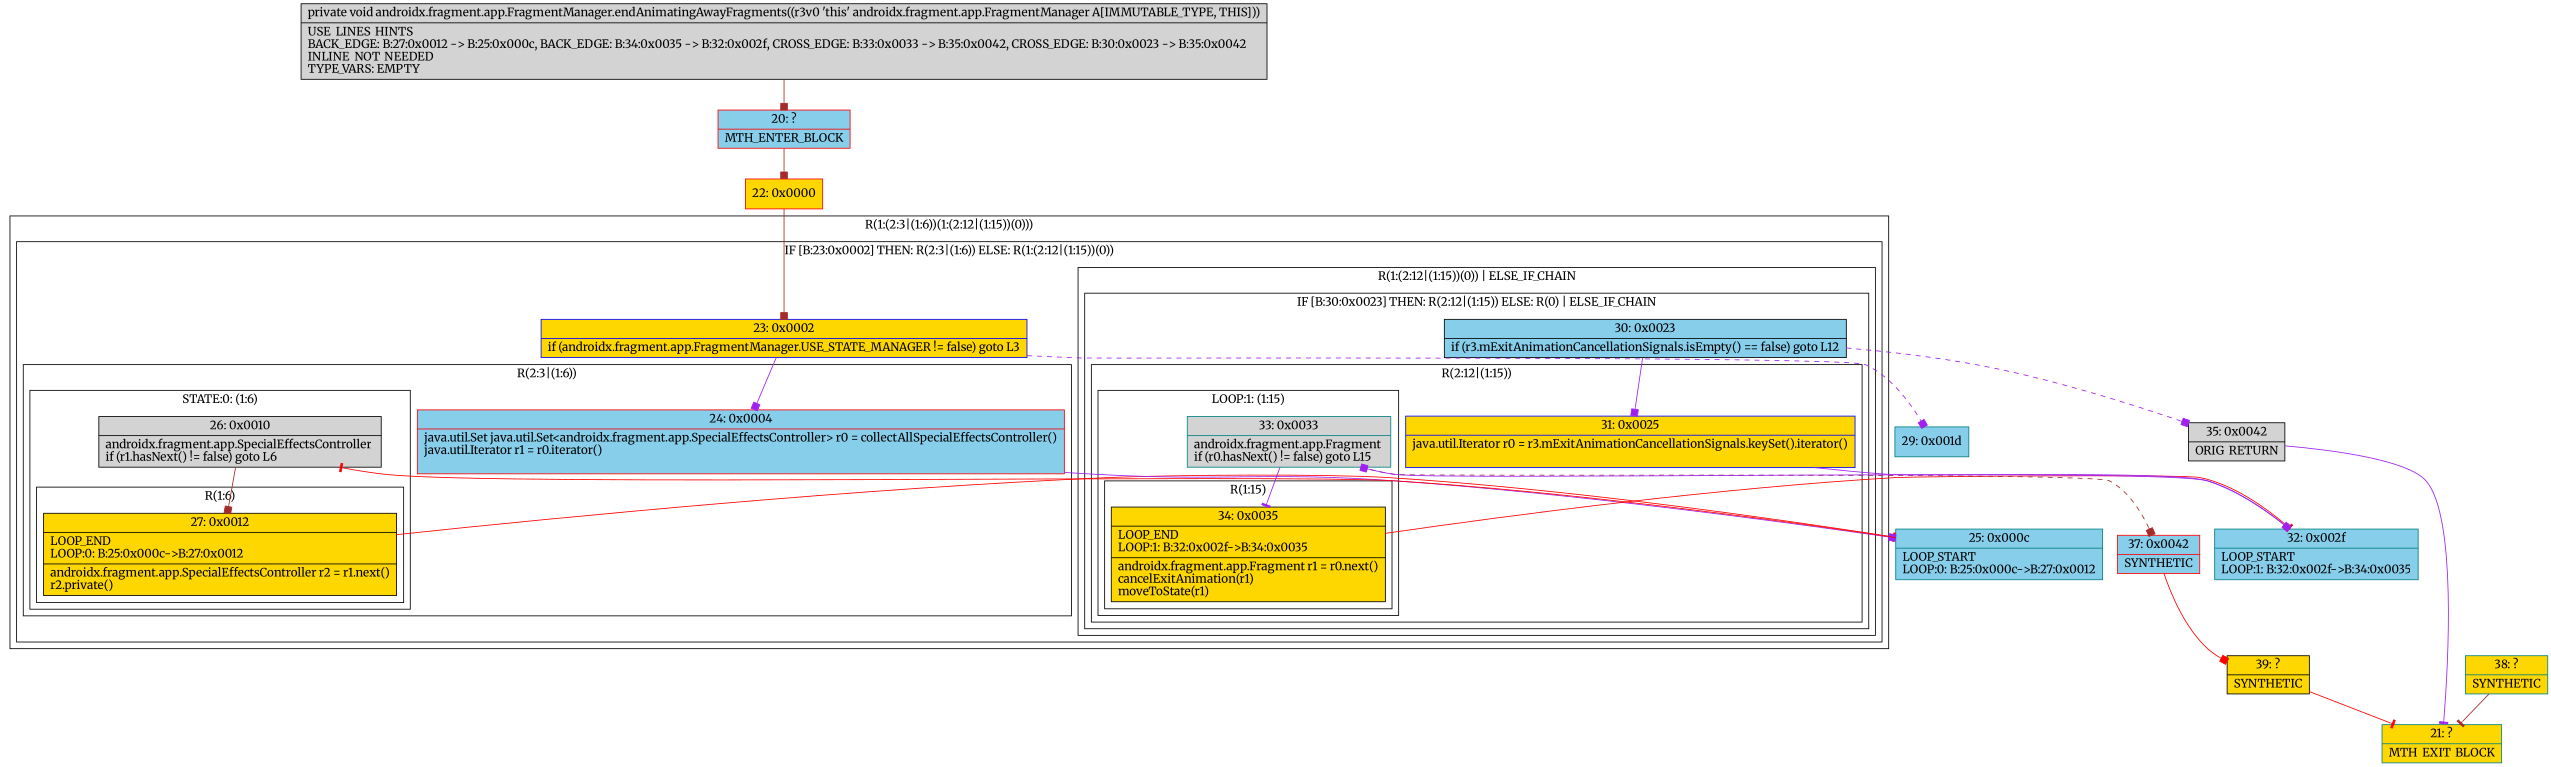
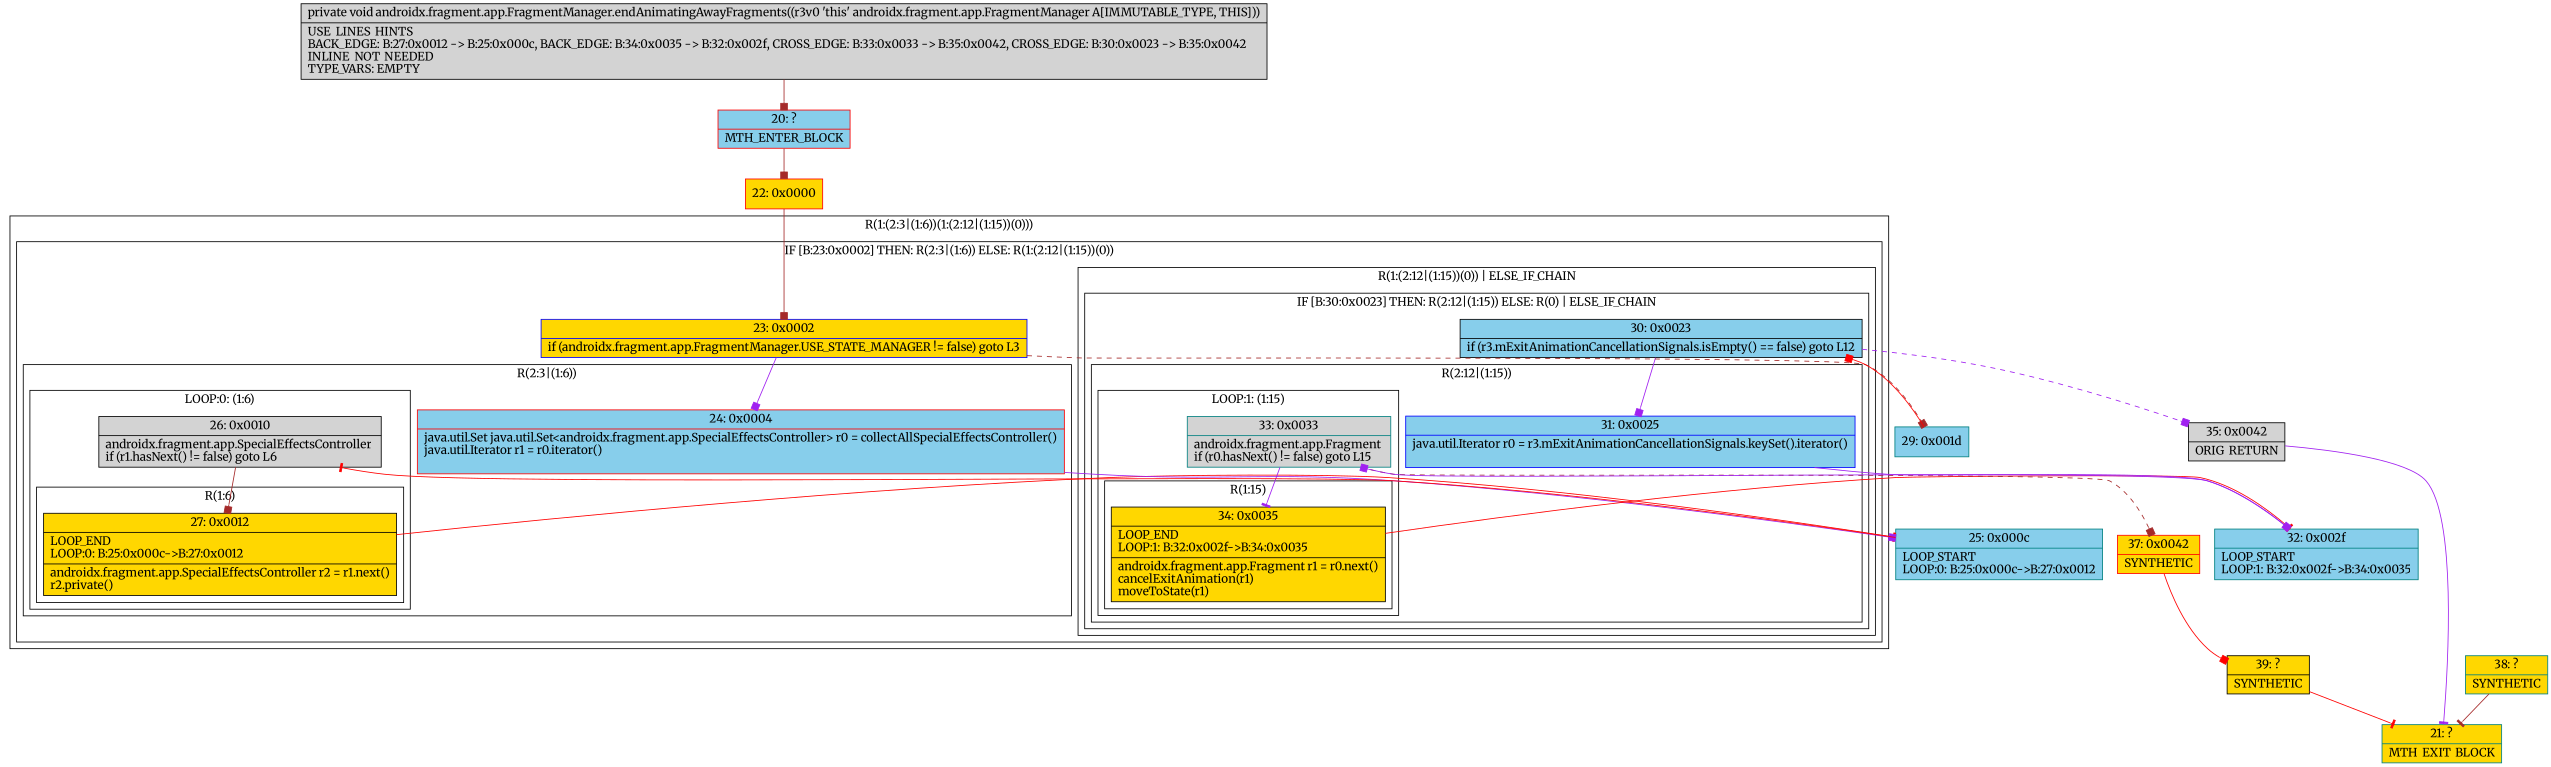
edge "23: 0x0002" -> "29: 0x001d": color purple -> brown
edge "29: 0x001d" -> "30: 0x0023": added
cluster "STATE:0: (1:6)": label "STATE:0: (1:6)" -> "LOOP:0: (1:6)"
node "31: 0x0025": fillcolor gold -> skyblue
node "37: 0x0042": fillcolor skyblue -> gold
